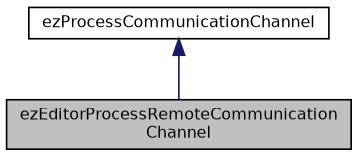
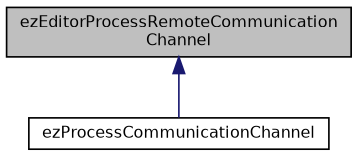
edge "ezEditorProcessRemoteCommunication Channel" -> "ezProcessCommunicationChannel": reversed
